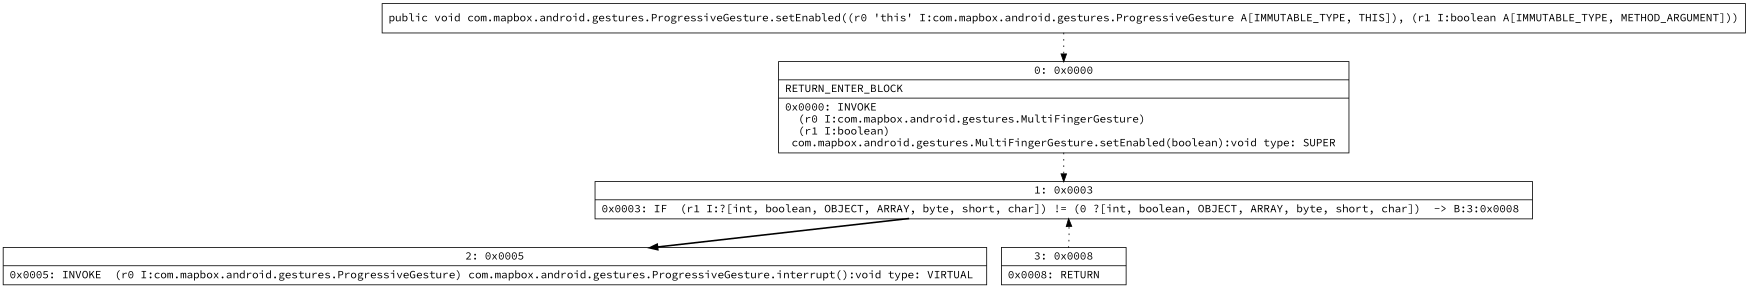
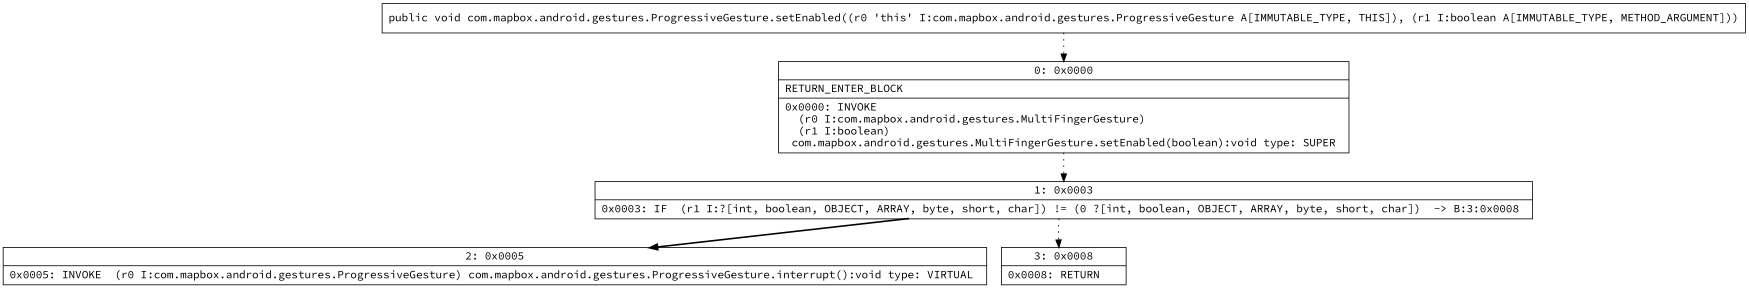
edge "3: 0x0008" -> "1: 0x0003": reversed
